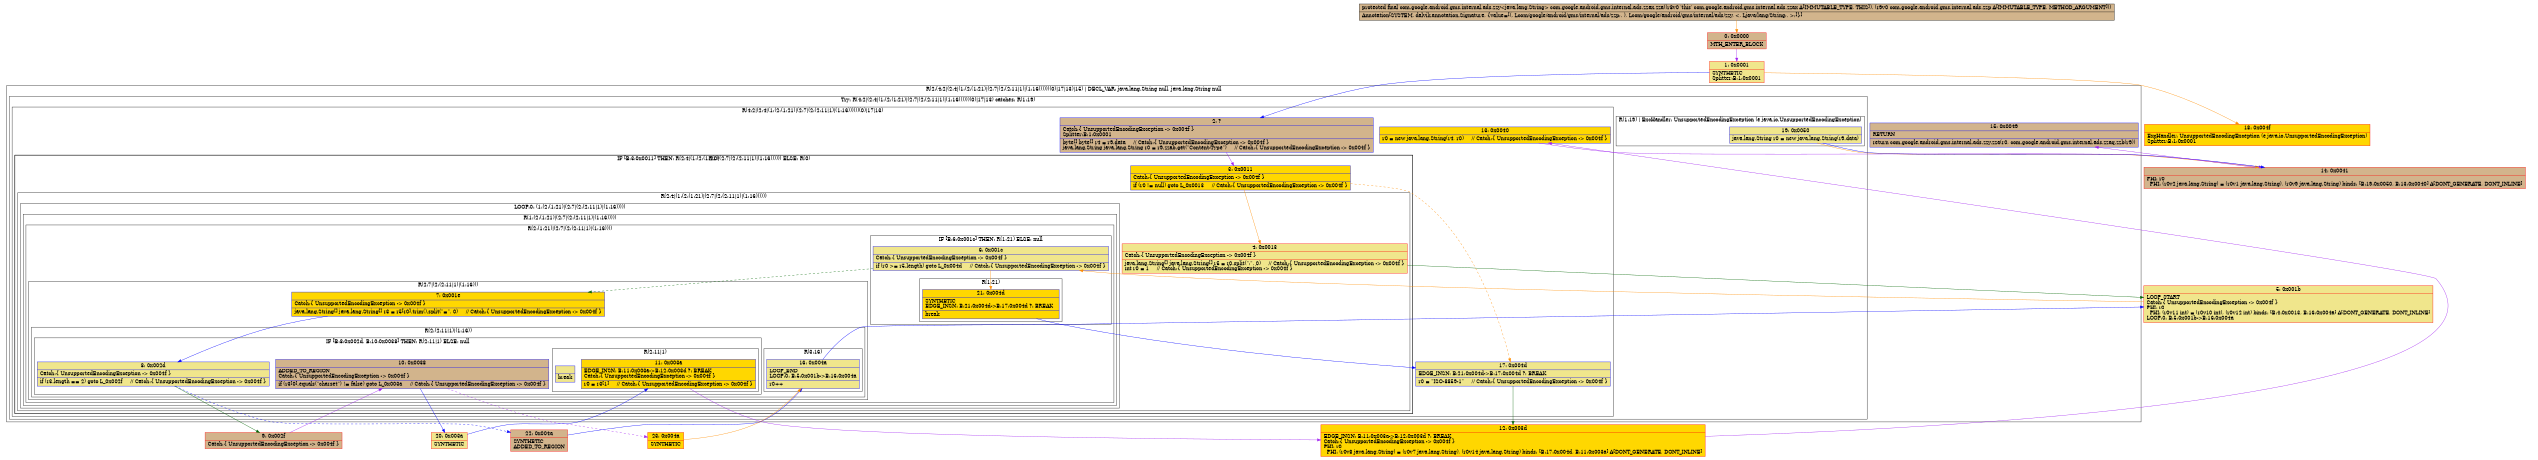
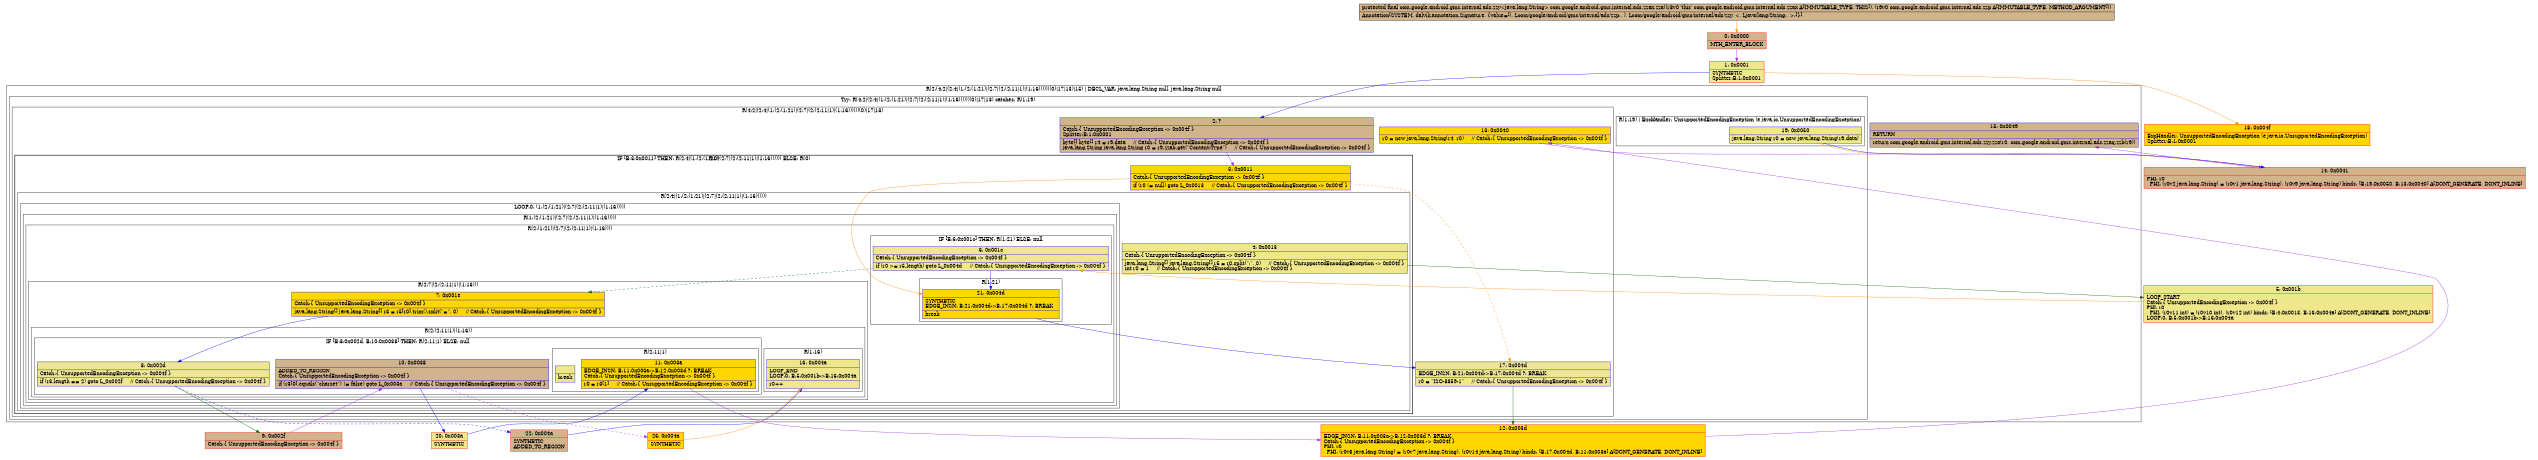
edge "3: 0x0011" -> "4: 0x0013": now "3: 0x0011" -> "21: 0x004d"
node "4: 0x0013": color red -> blue
edge "6: 0x001c" -> "21: 0x004d": color darkorange -> blue
edge "16: 0x004a" -> "5: 0x001b": removed
cluster "R(3:16)": label "R(3:16)" -> "R(1:16)"
